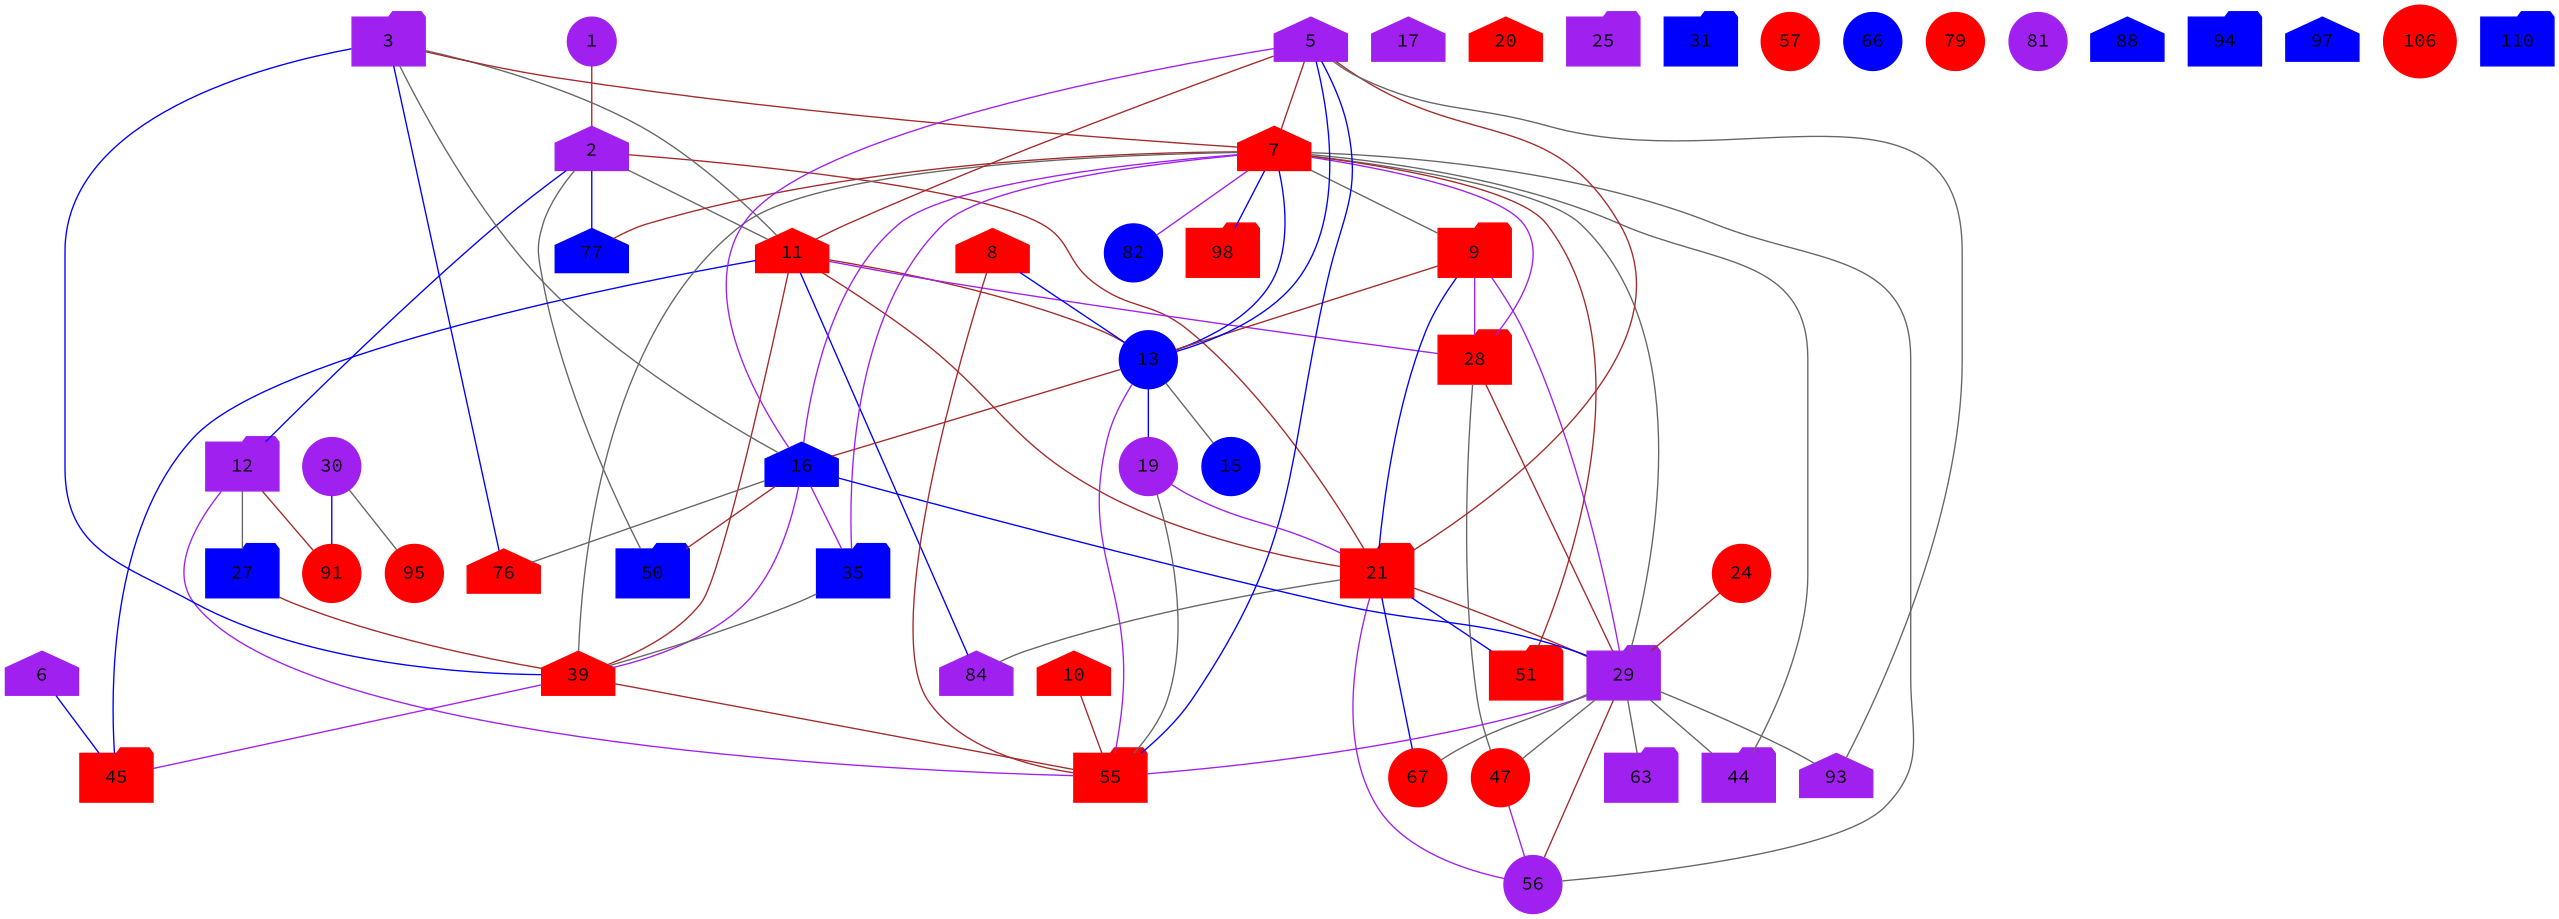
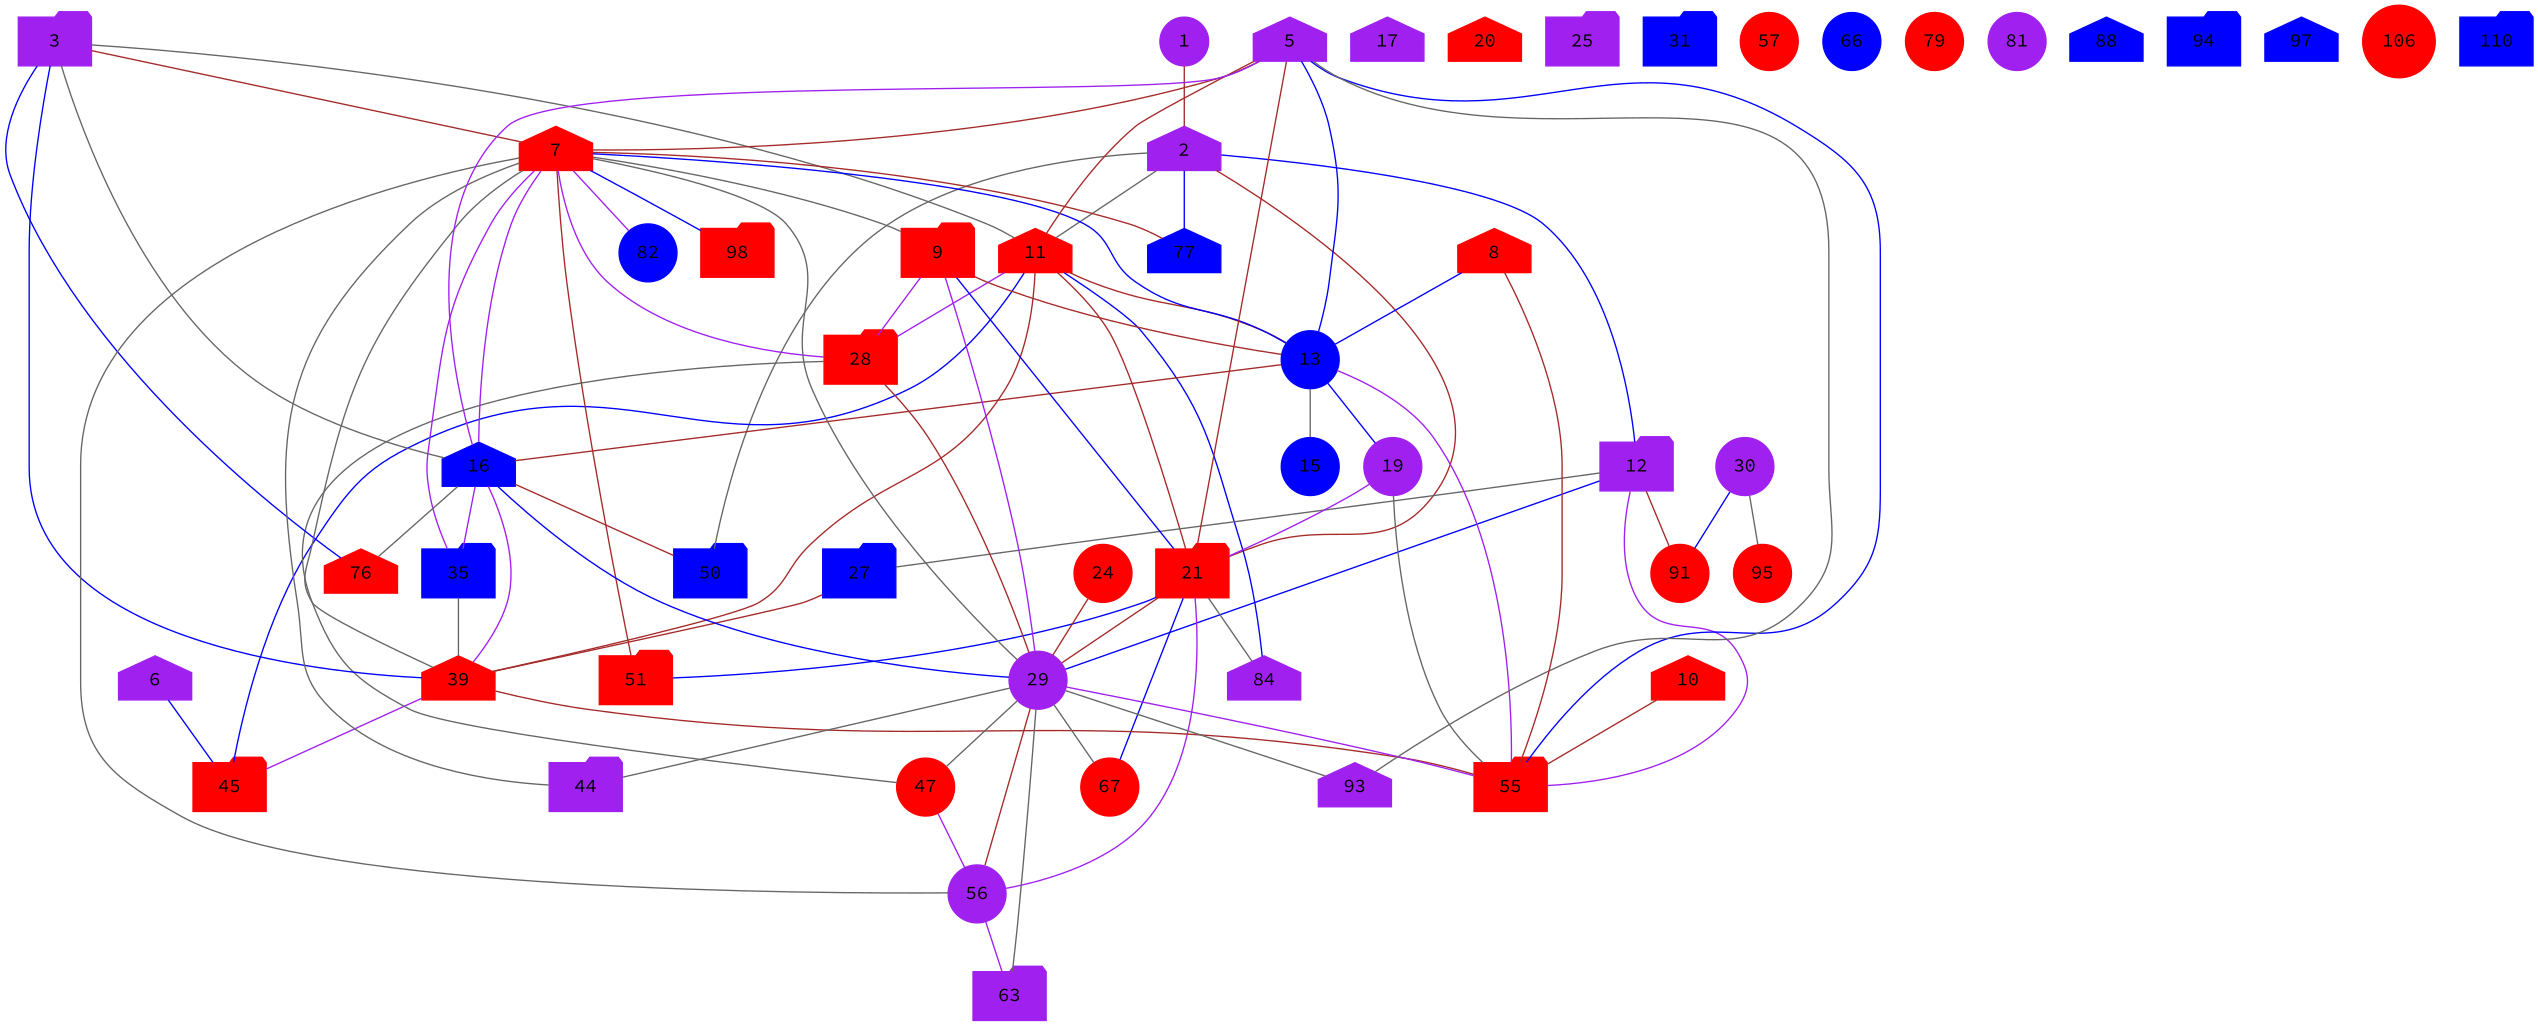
edge "12" -- "29": added
node "29": shape folder -> circle
edge "56" -- "63": added
